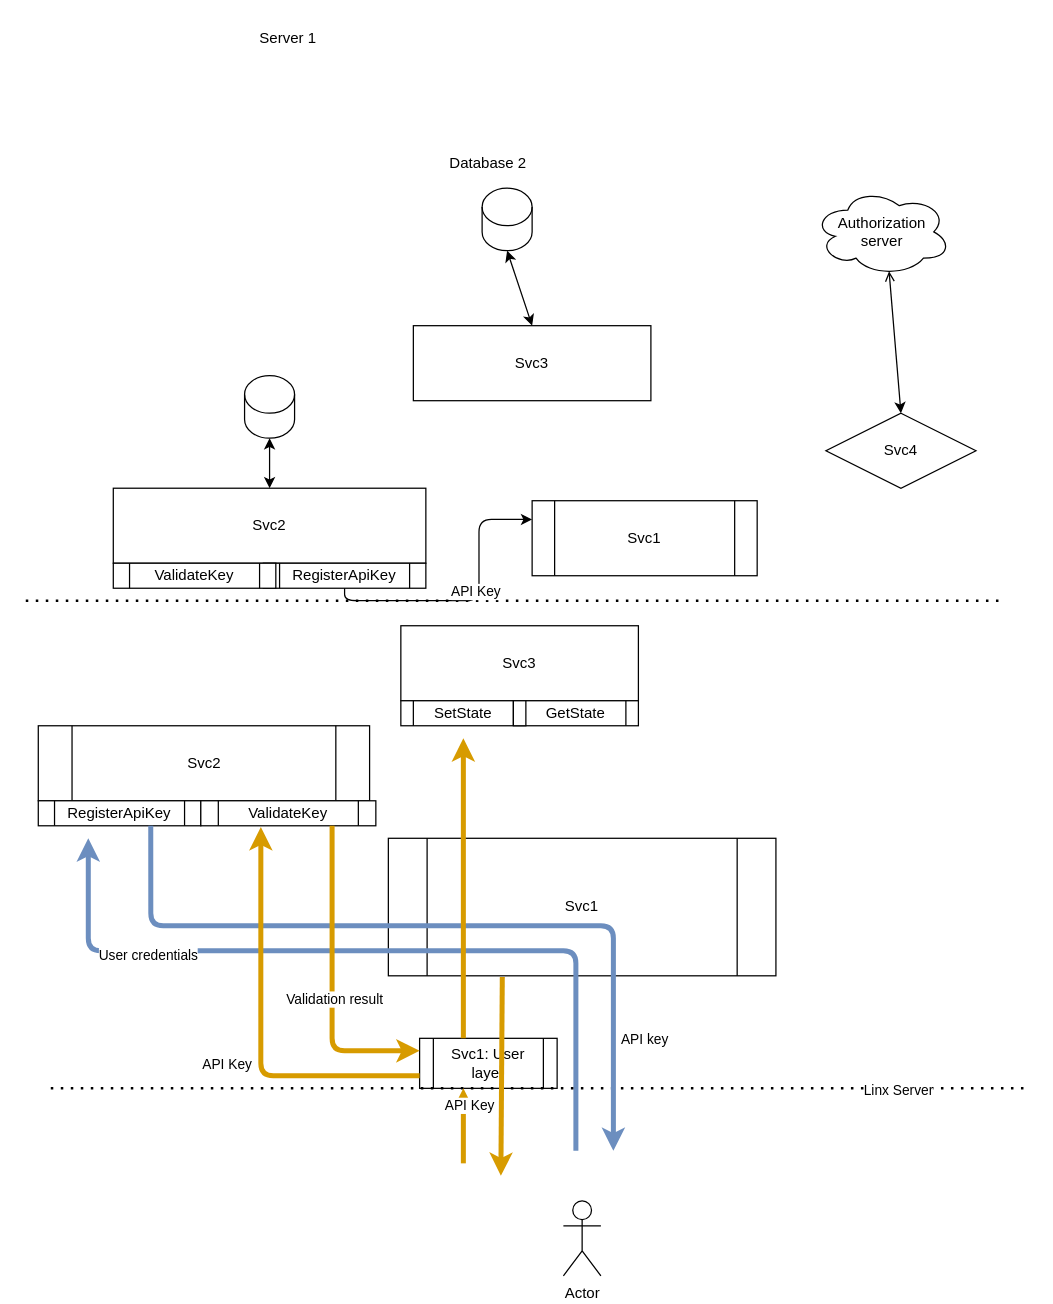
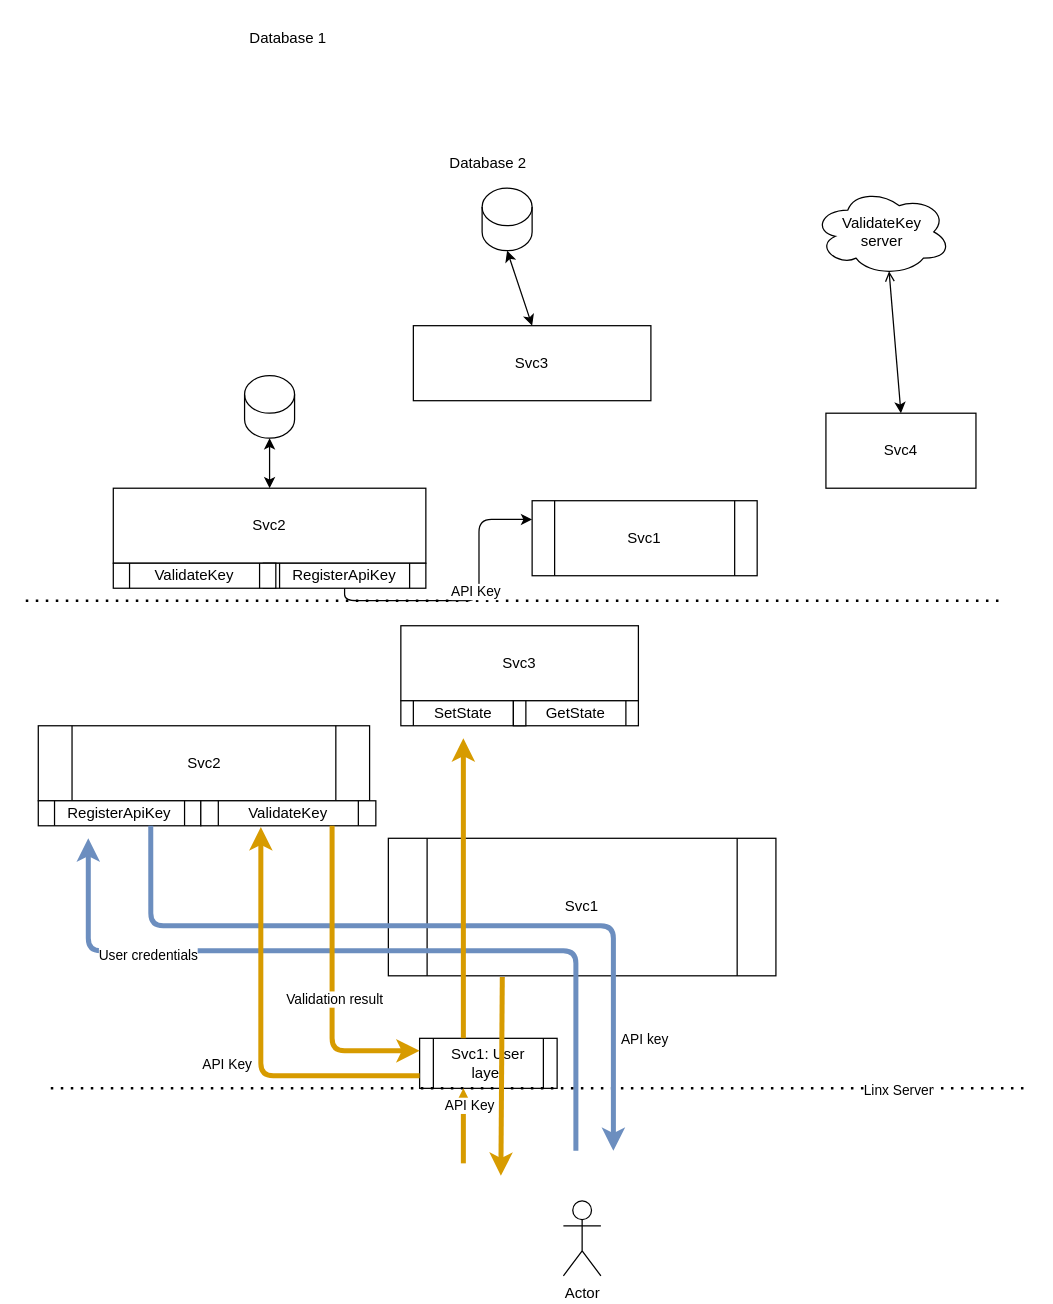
node "Server 1": label "Server 1" -> "Database 1"
node "Authorization server": label "Authorization server" -> "ValidateKey server"
node "Svc4": shape diamond -> rectangle
